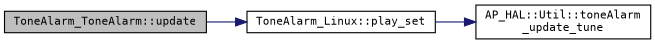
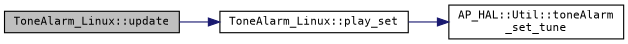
node "ToneAlarm_ToneAlarm::update": label "ToneAlarm_ToneAlarm::update" -> "ToneAlarm_Linux::update"
node "AP_HAL::Util::toneAlarm _update_tune": label "AP_HAL::Util::toneAlarm _update_tune" -> "AP_HAL::Util::toneAlarm _set_tune"
